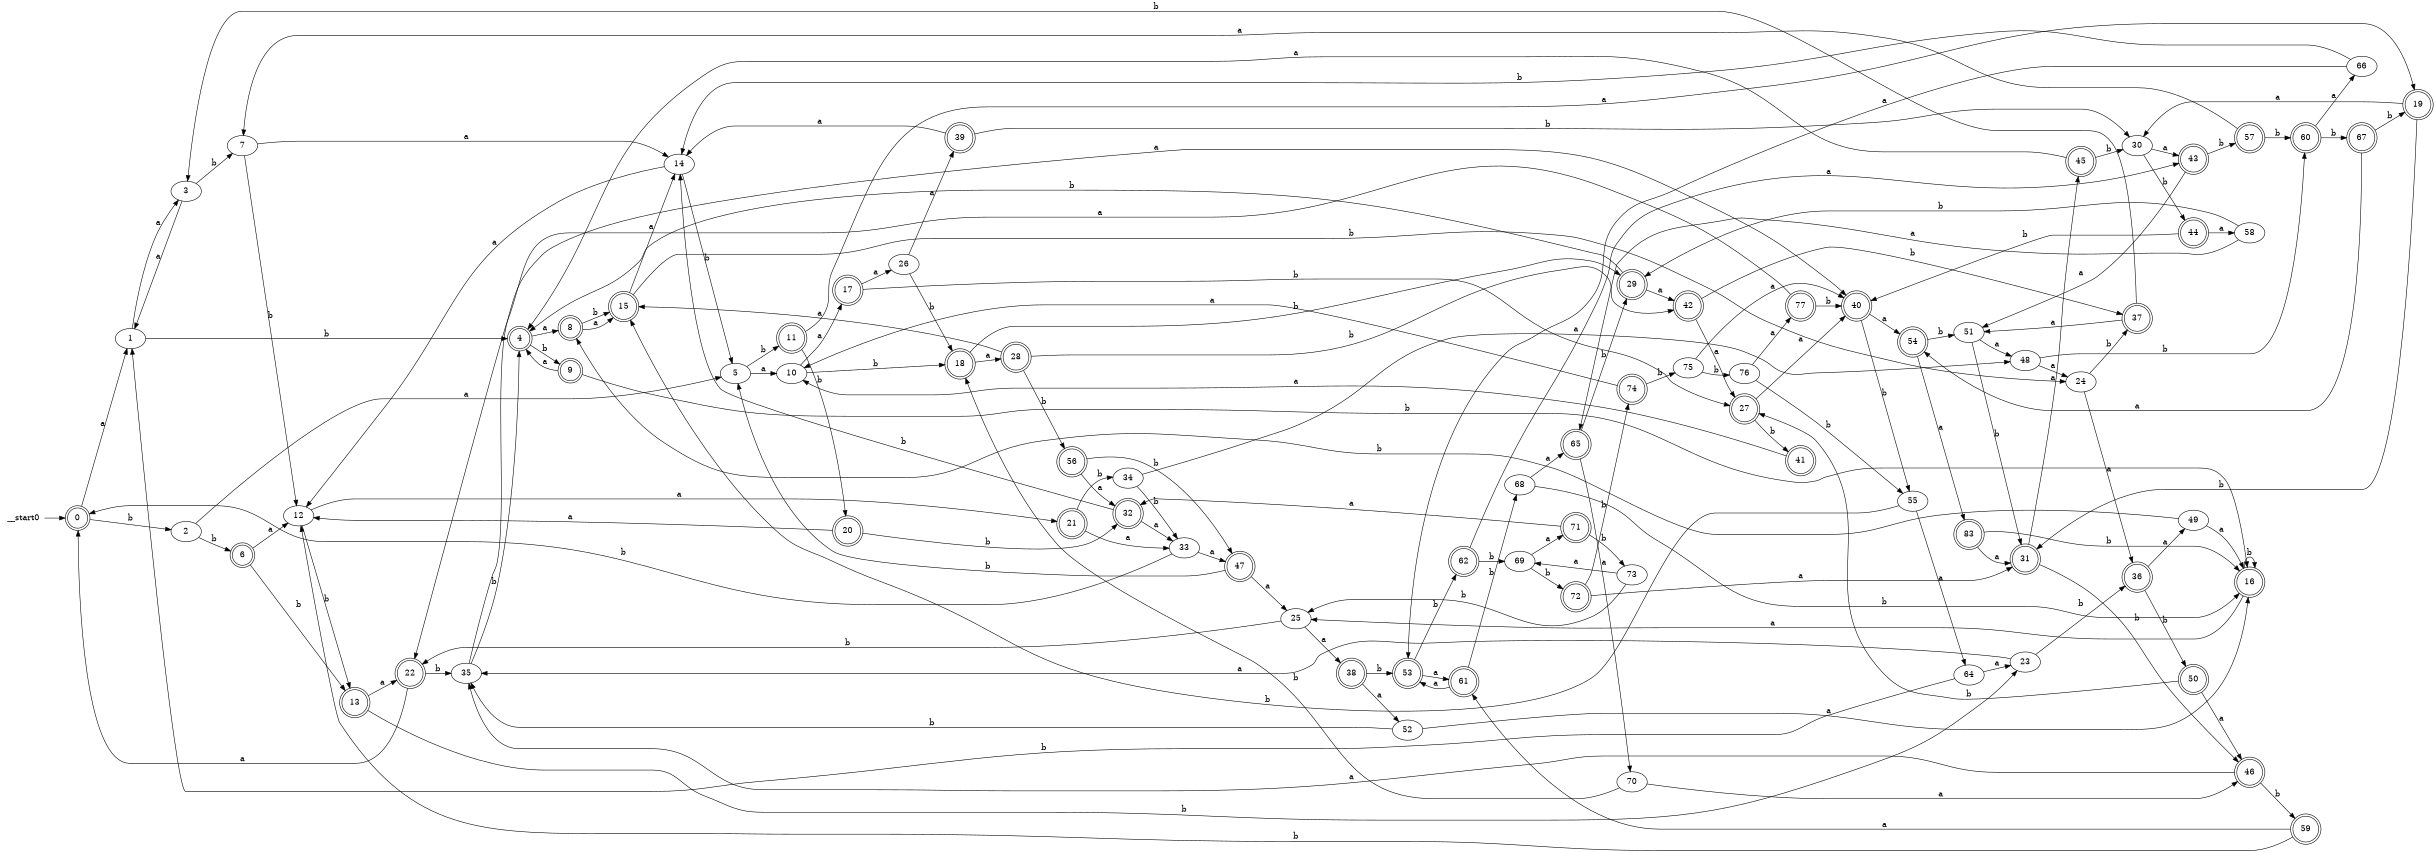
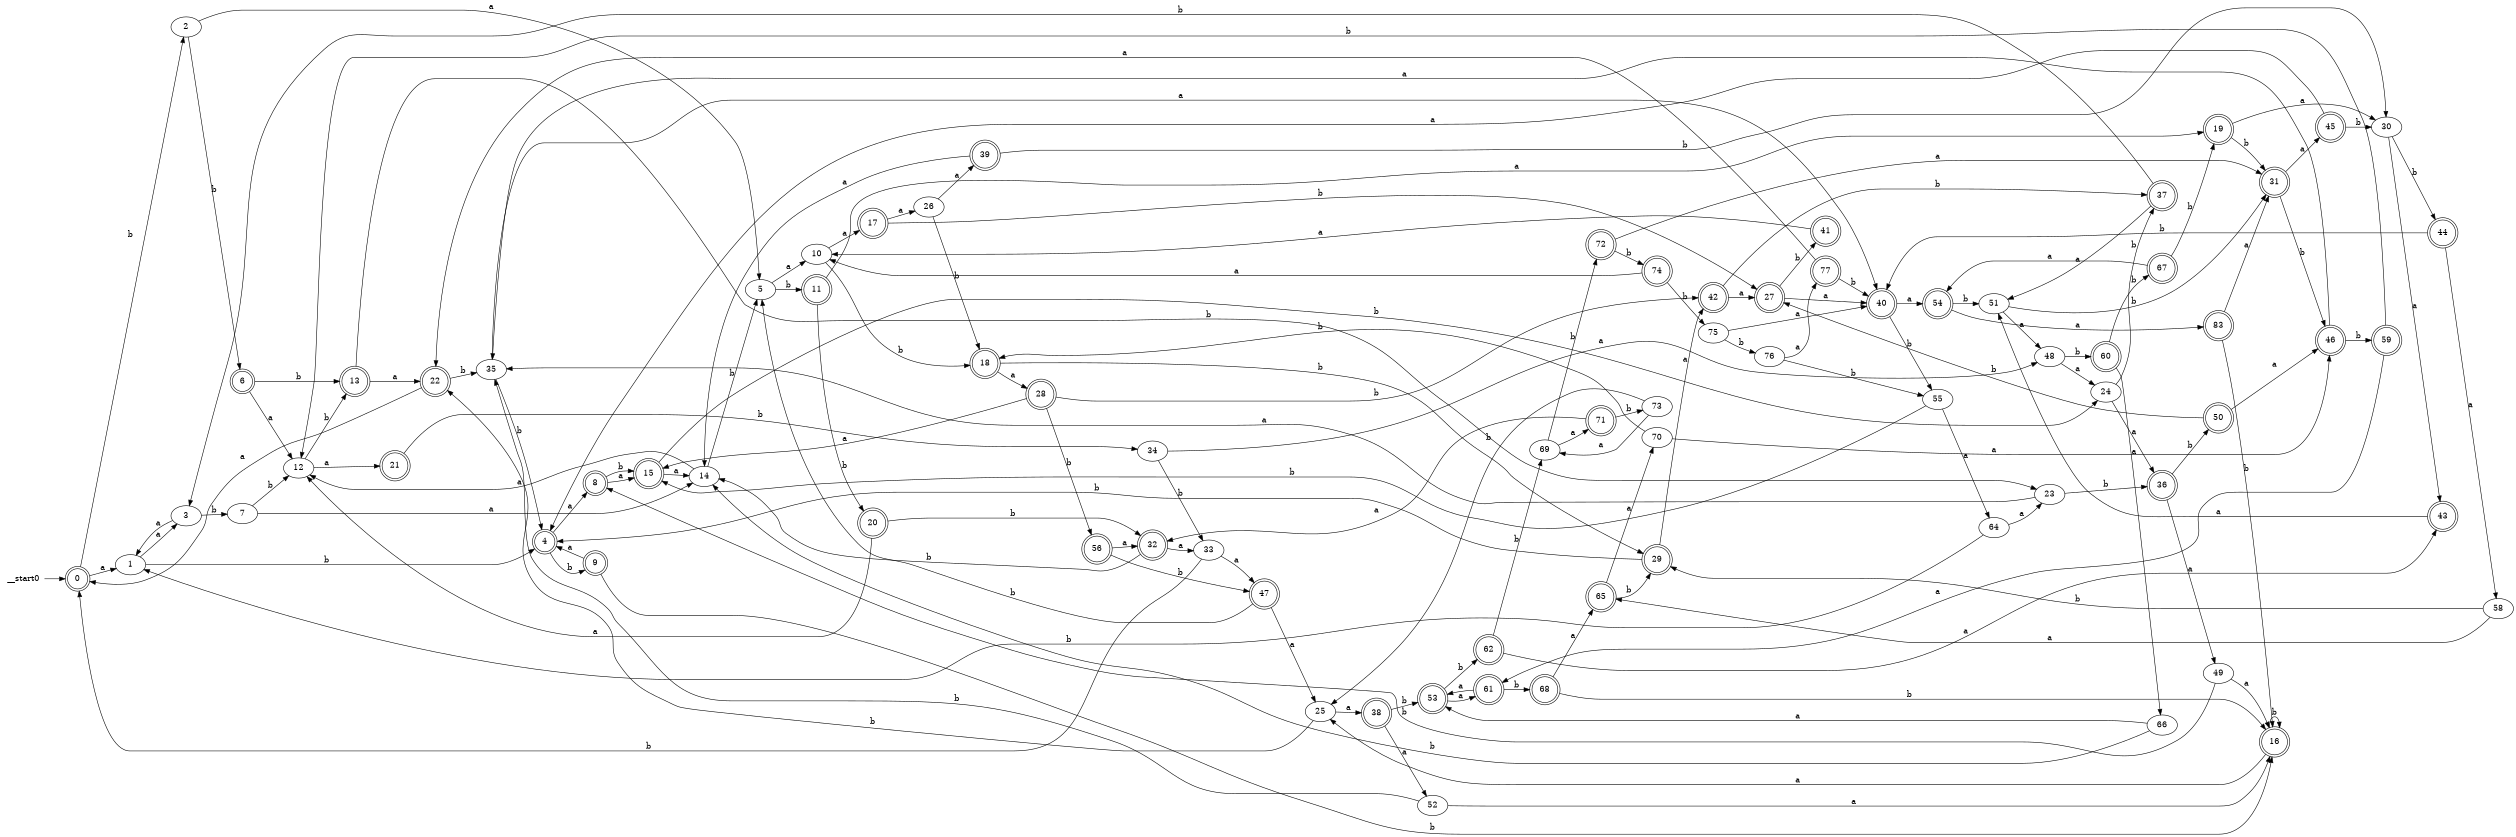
node "57": removed
node "68": shape ellipse -> doublecircle
edge "21" -> "33": removed, label "a"
